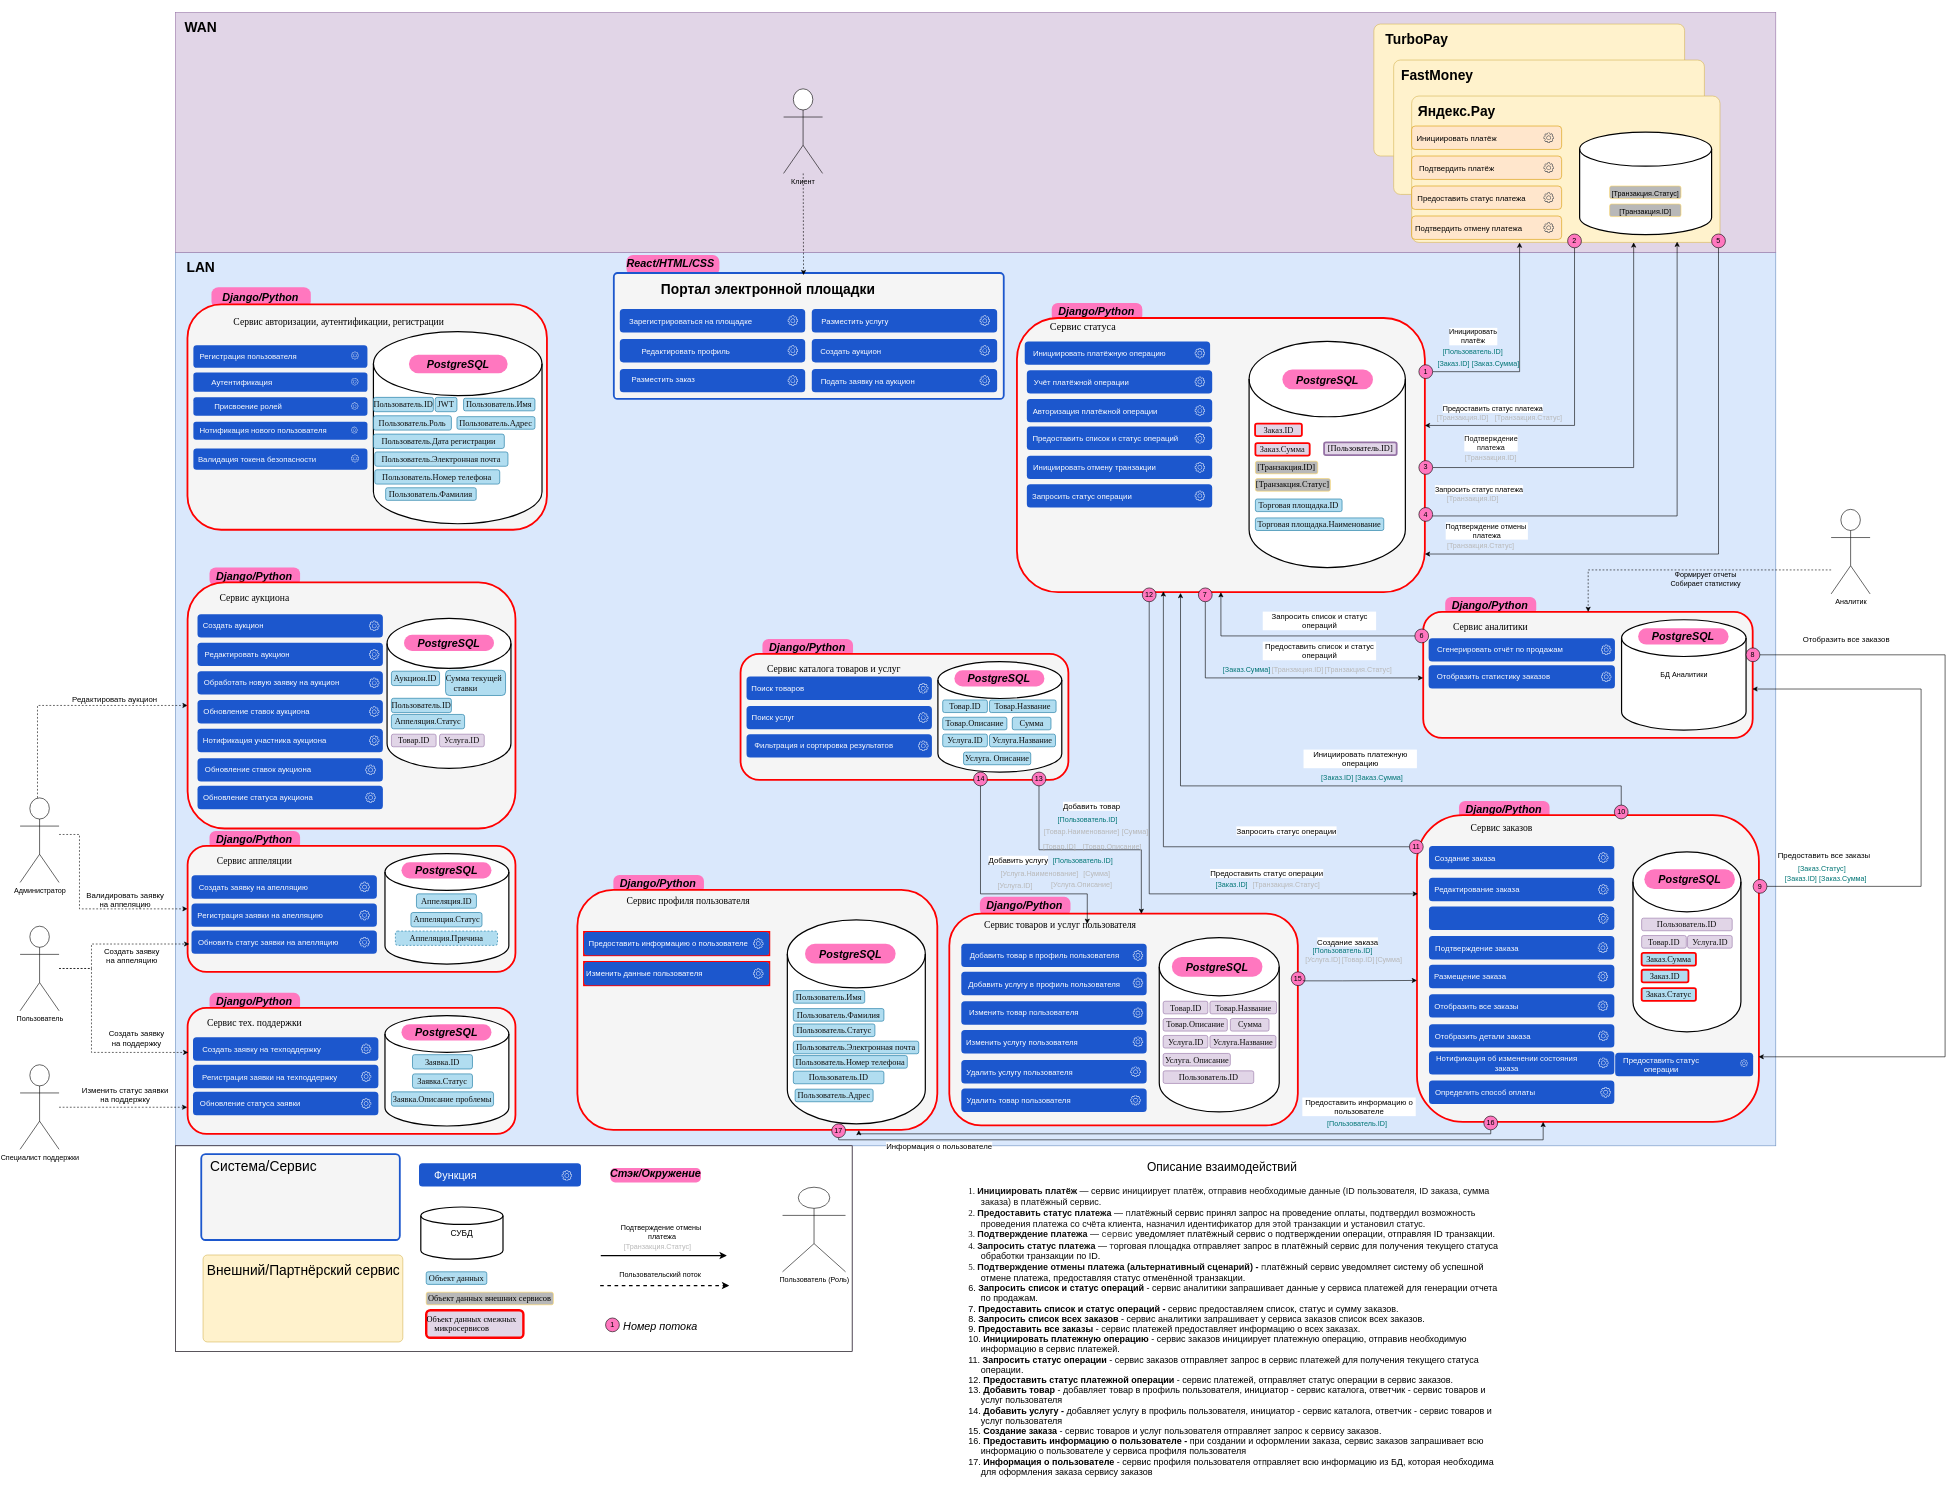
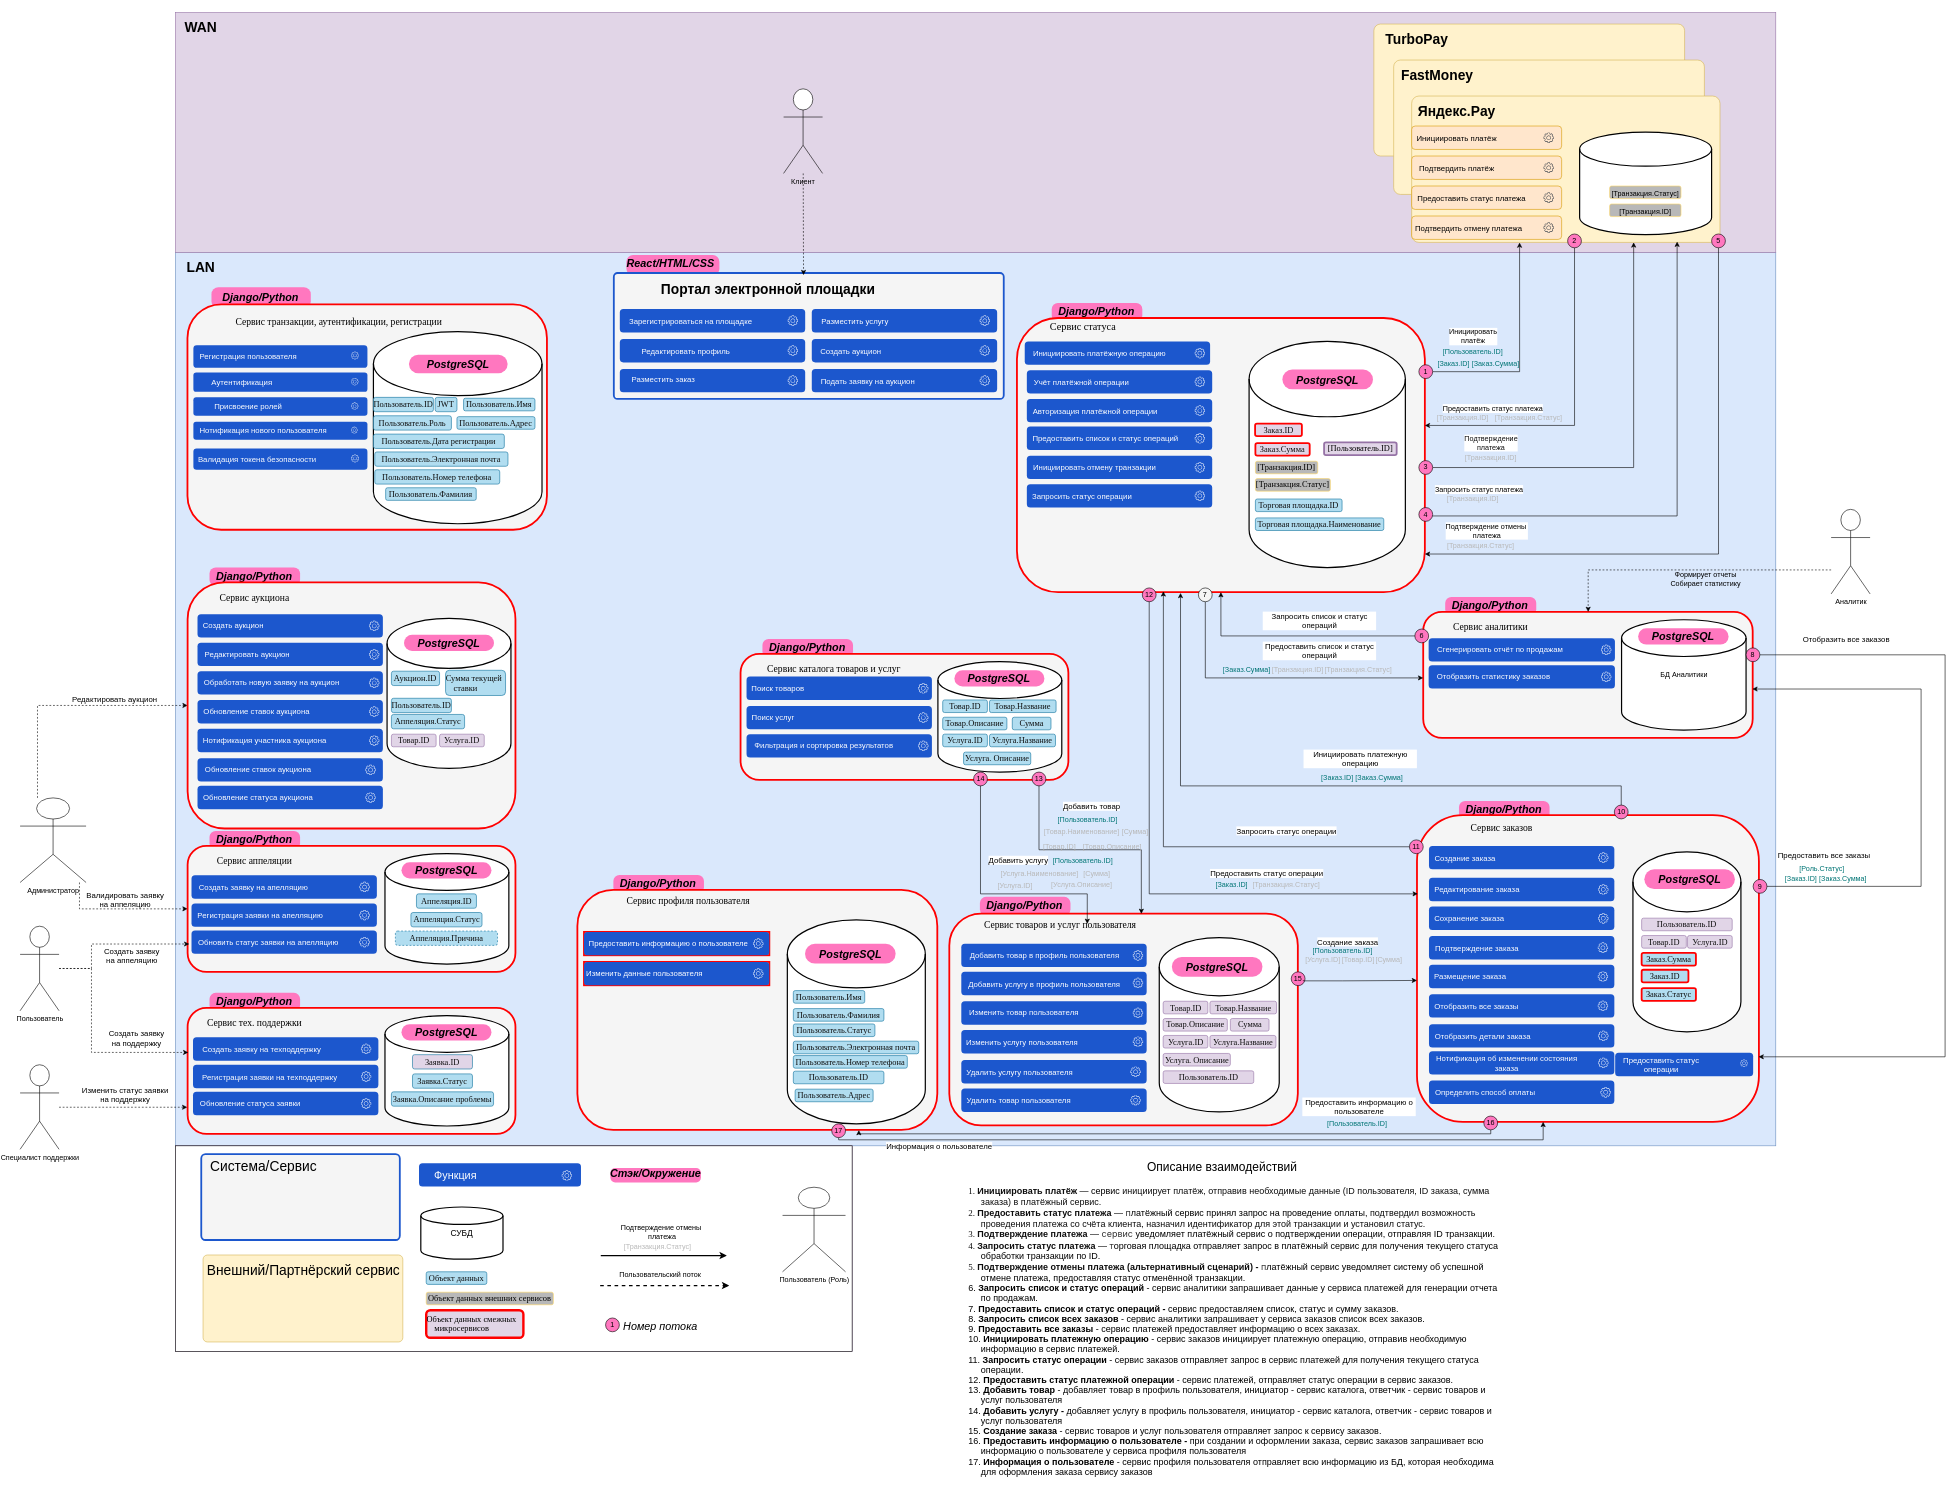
node "Сервис авторизации, аутентификации, регистрации": label "Сервис авторизации, аутентификации, регистрации" -> "Сервис транзакции, аутентификации, регистрации"
node "7": fillcolor #ff77bf -> #f5f5f5
node "Администратор": size 39x85 -> 66x85
node "[Заказ.Статус]": label "[Заказ.Статус]" -> "[Роль.Статус]"
node "Сохранение заказа": added
node "Заявка.ID": fillcolor #b1ddf0 -> #e1d5e7
